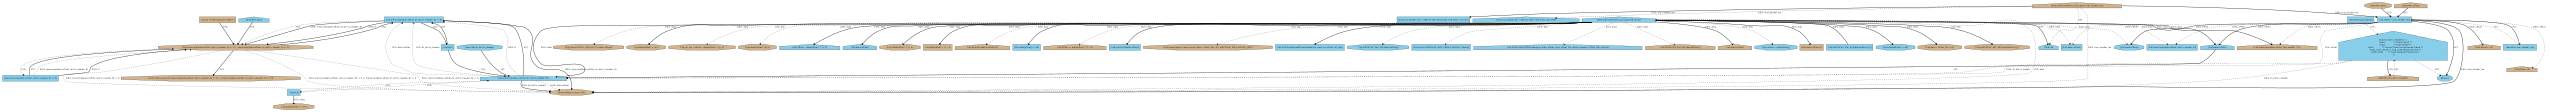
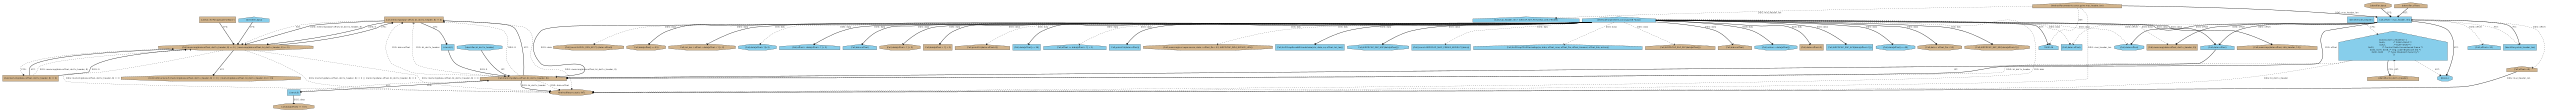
node "(Call,memcmp(data+offset, bt_dot1x_header, 8) == 0)": fillcolor skyblue -> tan
node "(Call,mac_header_len + GROUP_KEY_PAYLOAD_LEN_MIN > tot_len)": removed
node "(Call,mac_header_len + GROUP_KEY_PAYLOAD_LEN_MIN)": label "(Call,mac_header_len + GROUP_KEY_PAYLOAD_LEN_MIN)" -> "(Call,mac_header_len + GROUP_KEY_PAYLOAD_LEN_FRAME)"
edge "(Call,AIRPDCAP_EAP_ACK(data[offset+1]))" -> "(MethodParameterIn,const guint8 *data)": reversed
edge "(MethodParameterIn,const guint8 *data)" -> "(Call,tot_len < offset + data[offset + 1] + 2)": style dashed -> bold
edge "(MethodParameterIn,const guint8 *data)" -> "(Call,action = data[offset])": style dashed -> bold
edge "(Call,offset = mac_header_len)" -> "(Call,offset+=10)": style bold -> dashed
edge "(MethodParameterIn,const guint8 *data)" -> "(Call,AIRPDCAP_EAP_MIC(data[offset]))": style dashed -> bold
edge "(Call,offset = mac_header_len)" -> "(Call,memcmp(data+offset, dot1x_header, 8))": style dashed -> bold
edge "(Call,offset = mac_header_len)" -> "(Call,memcmp(data+offset, tdls_header, 10))": removed, label "DDG: offset"
edge "(Call,memcmp(data+offset, bt_dot1x_header, 8) == 0)" -> "(MethodReturn,static INT)": style bold -> dashed
edge "(Literal,0)" -> "(Call,memcmp(data+offset, bt_dot1x_header, 8) == 0)": removed, label "AST:"
node "(Call,data[offset+1]!=3)": fillcolor tan -> skyblue
node "(Call,offset += data[offset + 1] + 2)": fillcolor tan -> skyblue
node "(Call,memcmp(data+offset, dot1x_header, 8))": fillcolor skyblue -> tan
node "(Call,offset+=10)": fillcolor tan -> skyblue
node "(Identifier,mac_header_len)": label "(Identifier,mac_header_len)" -> "(Identifier,pntoh_header_len)"
edge "(Literal,0)" -> "(Call,memcmp(data+offset, bt_dot1x_header, 8))": label "CFG: " -> "DDG: 0"
edge "(Call,offset = mac_header_len)" -> "(Call,memcmp(data+offset, bt_dot1x_header, 8))": style dashed -> bold
node "(Call,memcmp(data+offset, dot1x_header, 8) == 0)": fillcolor skyblue -> tan
node "(Call,memcmp(data+offset, bt_dot1x_header, 8))": fillcolor skyblue -> tan
edge "(Call,memcmp(data+offset, bt_dot1x_header, 8))" -> "(Literal,8)": style dashed -> bold
edge "(Call,offset = mac_header_len)" -> "(MethodReturn,static INT)": now "(Call,offset+=8)" -> "(MethodReturn,static INT)"
